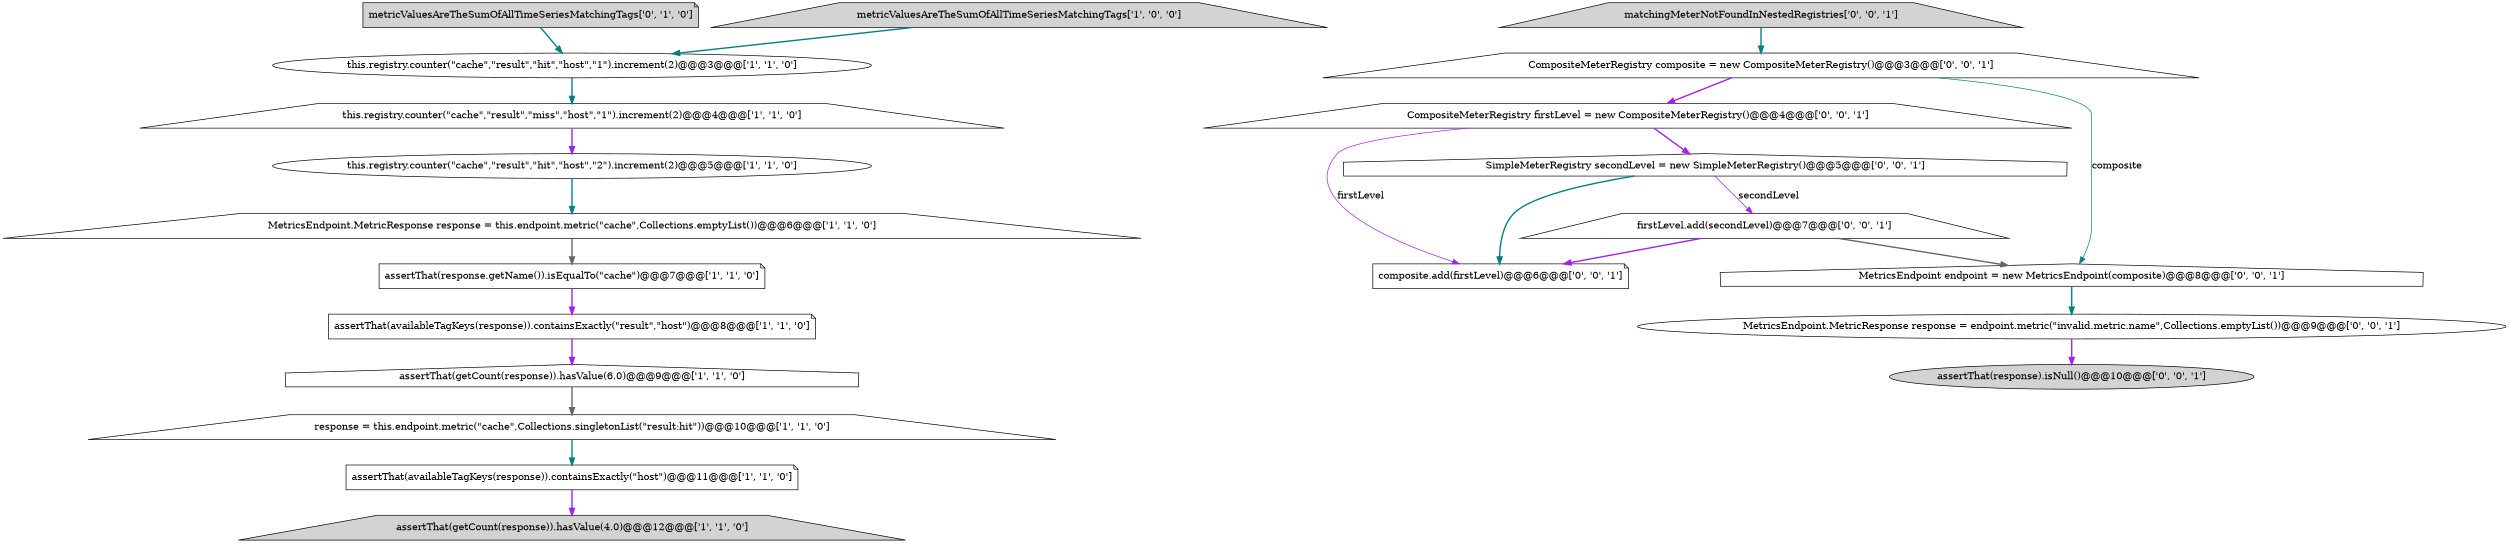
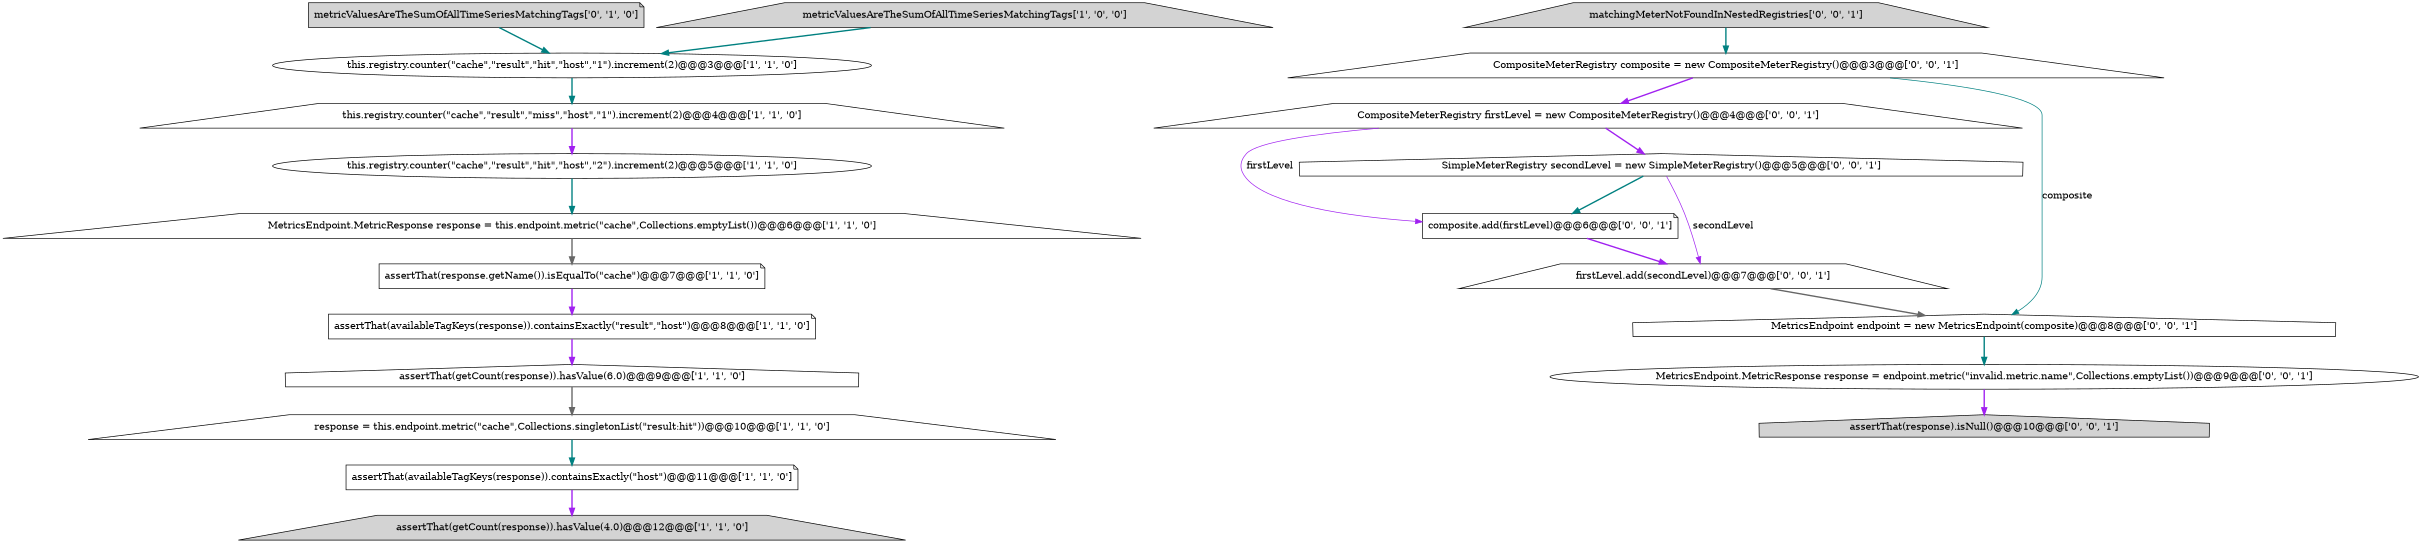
edge "firstLevel.add(secondLevel)@@@7@@@['0', '0', '1']" -> "composite.add(firstLevel)@@@6@@@['0', '0', '1']": reversed
node "assertThat(response).isNull()@@@10@@@['0', '0', '1']": shape ellipse -> house
